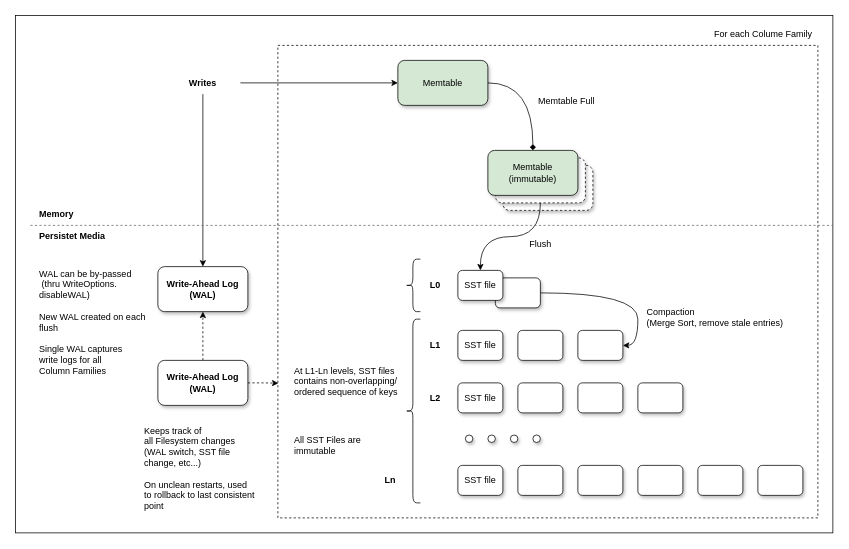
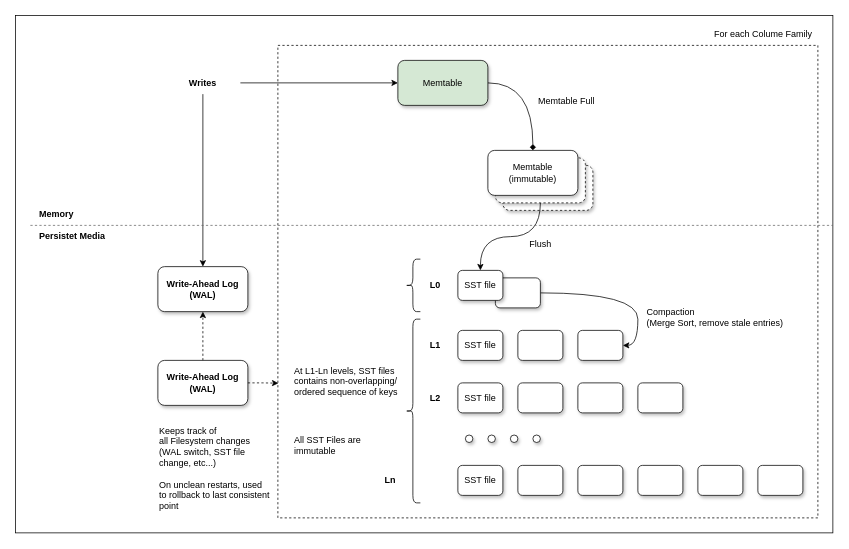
node "Memtable (immutable)": fillcolor #d5e8d4 -> #ffffff
node "WAL can be by-passed (thru WriteOptions. disableWAL) New WAL created on each flush Single WAL captures write logs for all Column Families": removed
node "Keeps track of all Filesystem changes (WAL switch, SST file change, etc...) On unclean restarts, used to rollback to last consistent point": moved (199, 468) -> (214, 468)
